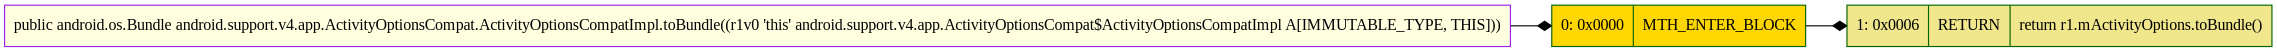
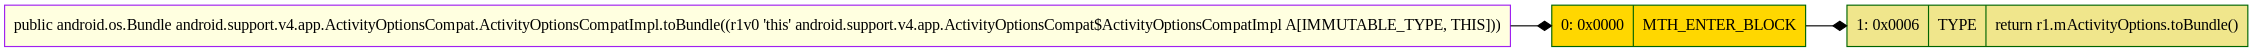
node "1: 0x0006": text "RETURN" -> "TYPE"
